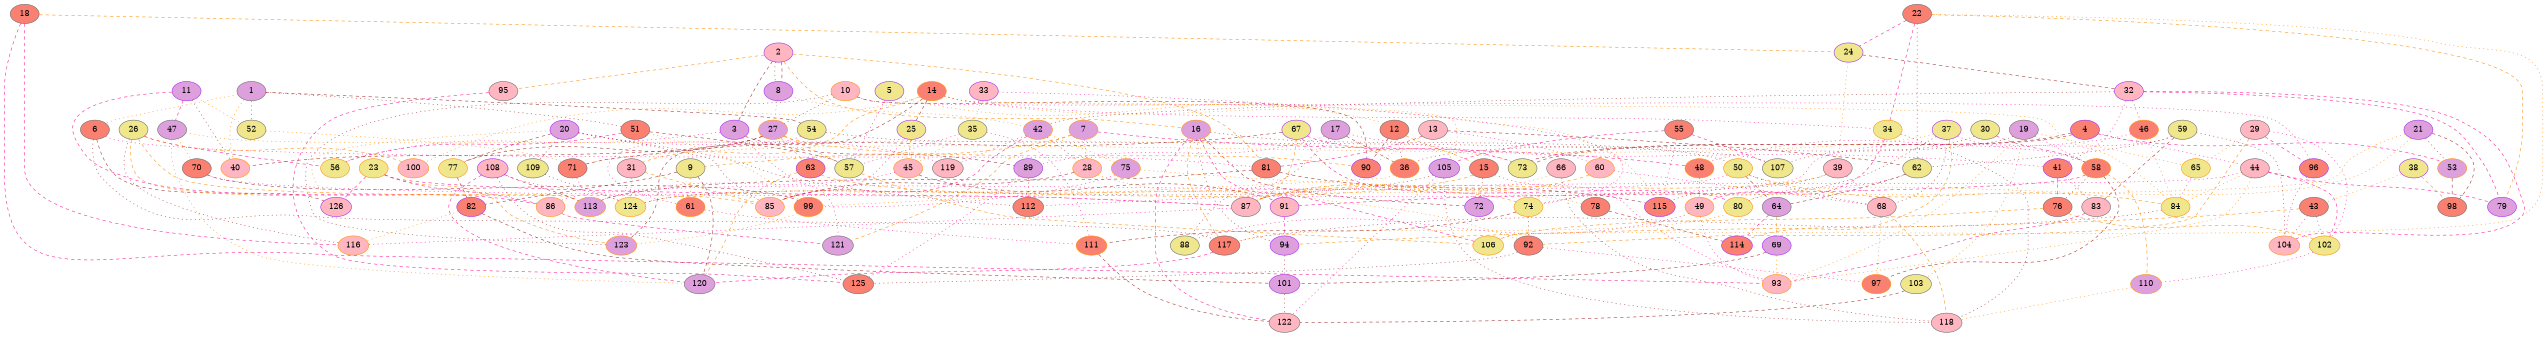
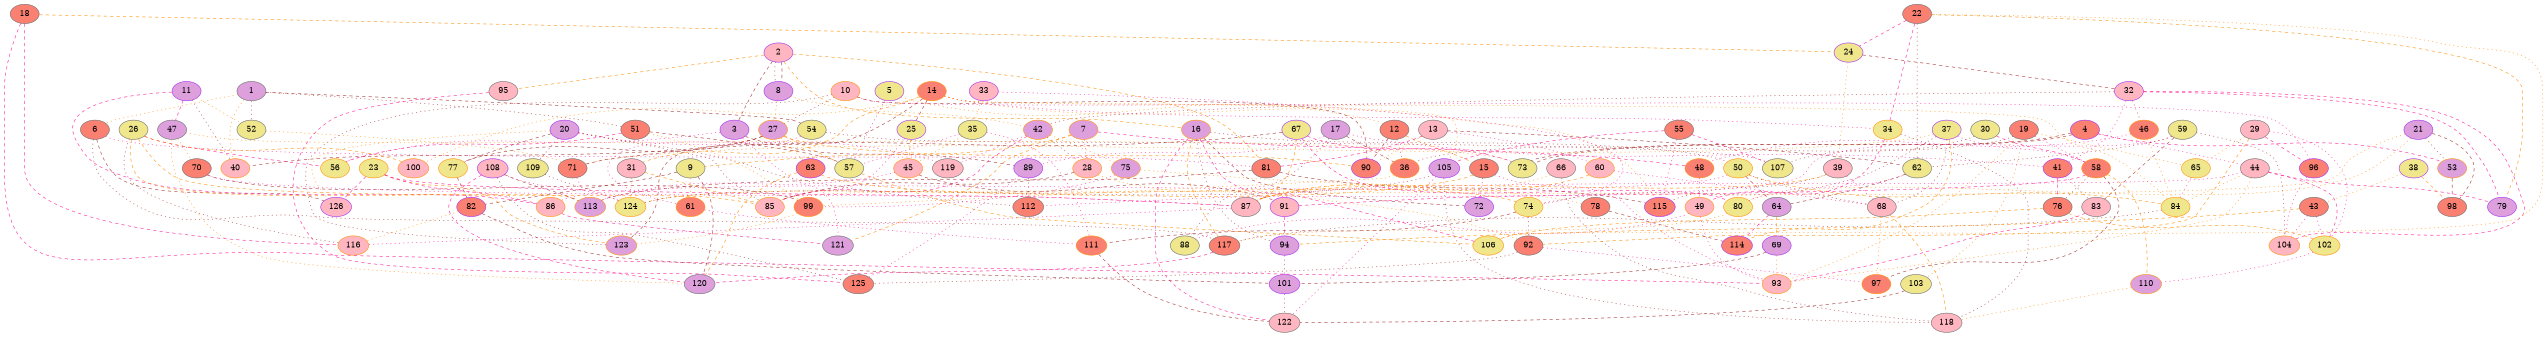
node "19": fillcolor plum -> salmon
edge "27" -- "63": style dashed -> dotted
